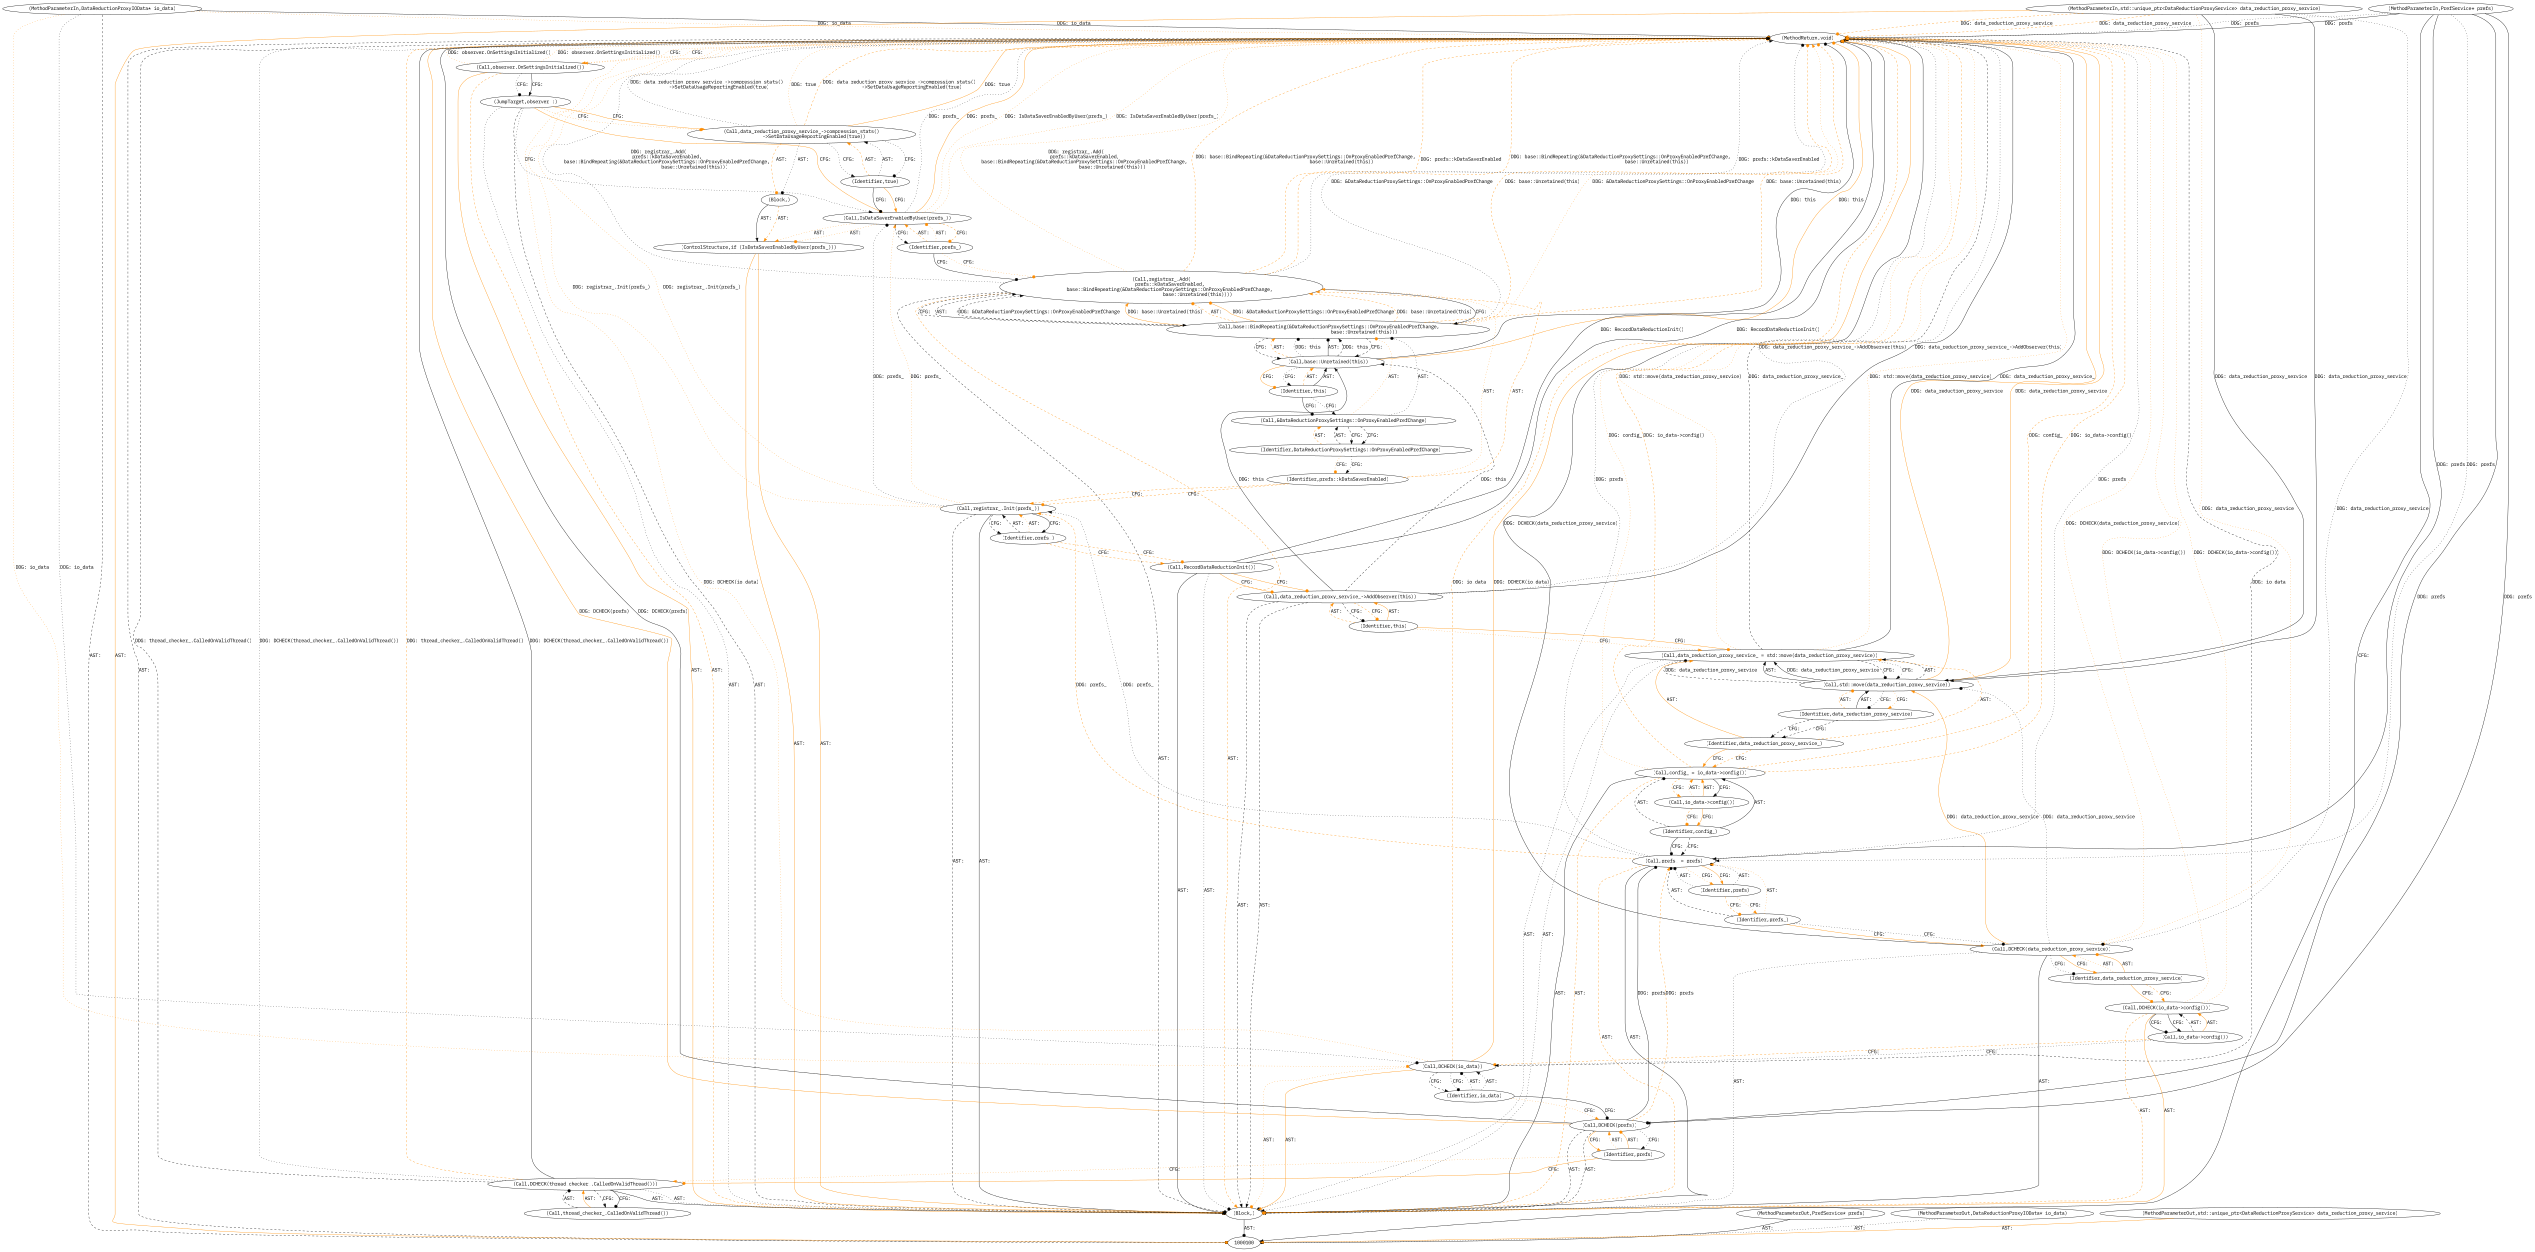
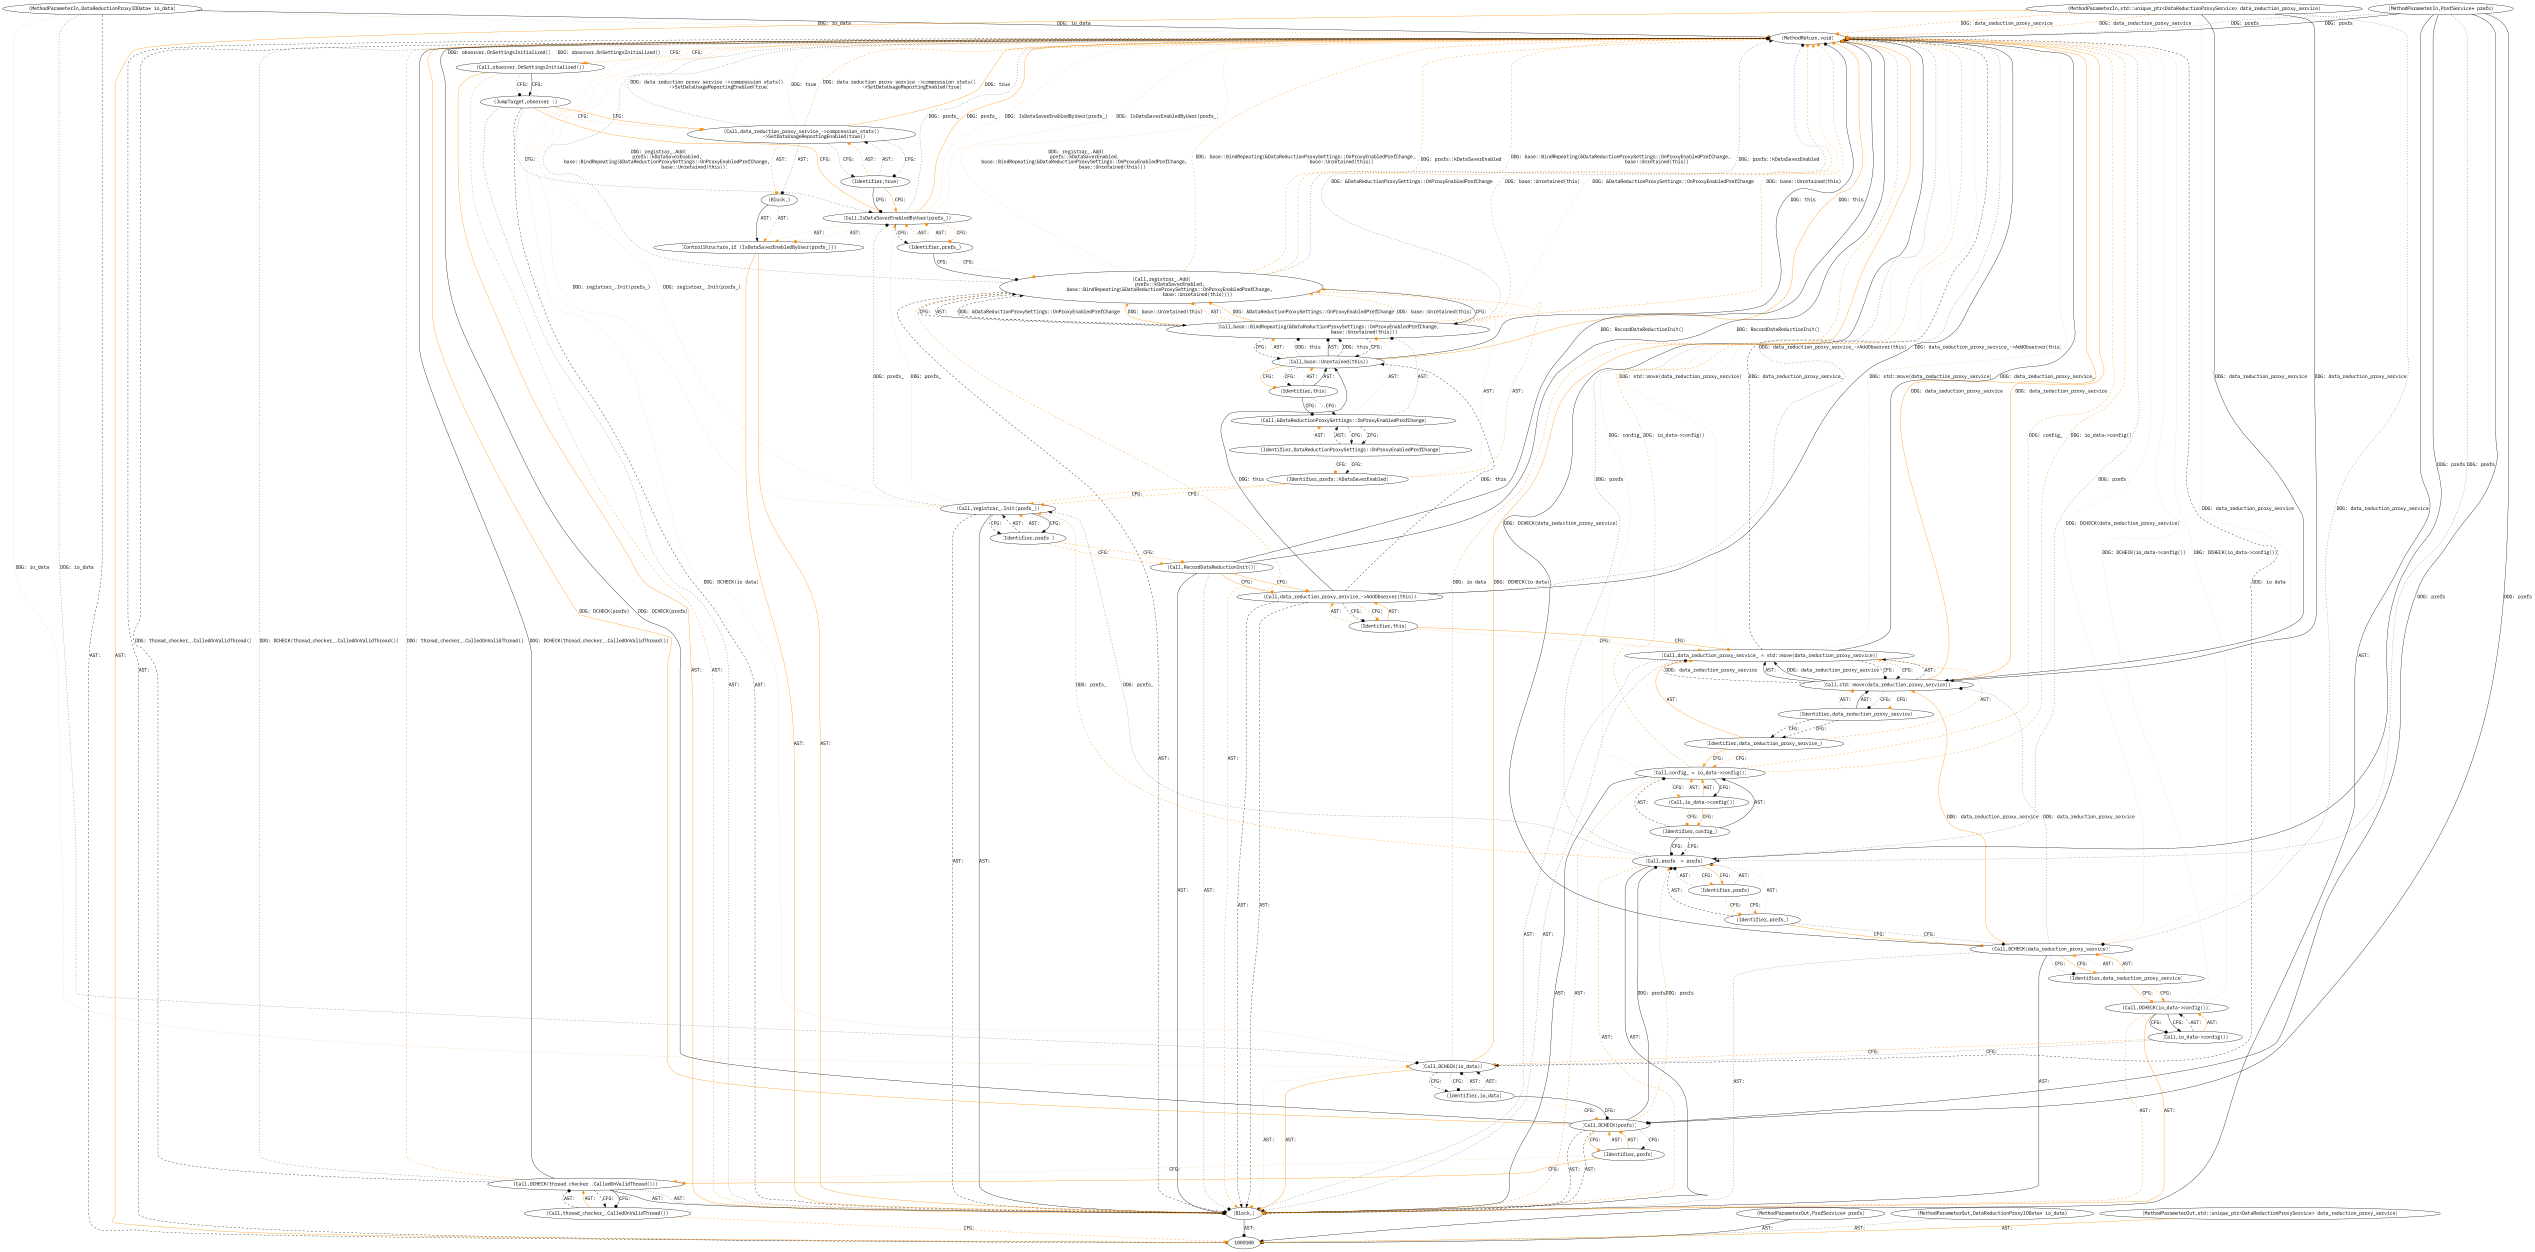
edge "(MethodParameterIn,PrefService* prefs)" -> "1000100": label "CFG: " -> "AST: "
edge "(Call,thread_checker_.CalledOnValidThread())" -> "1000100": added, label "CFG:"
